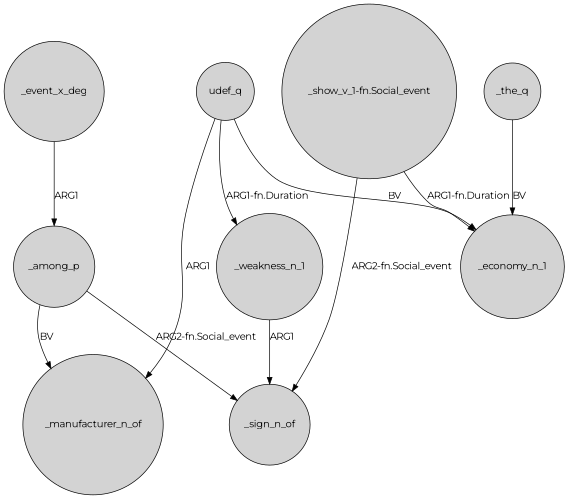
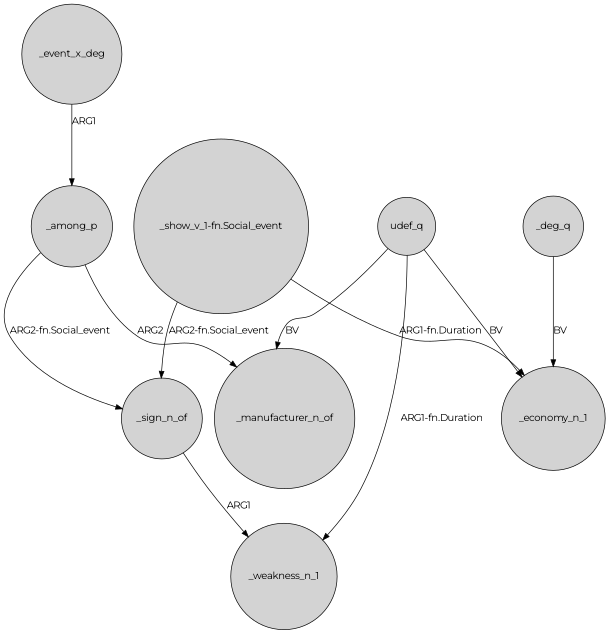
node "_the_q": label "_the_q" -> "_deg_q"
edge "udef_q" -> "_manufacturer_n_of": label "ARG1" -> "BV"
edge "_among_p" -> "_manufacturer_n_of": label "BV" -> "ARG2"
edge "_weakness_n_1" -> "_sign_n_of": reversed
